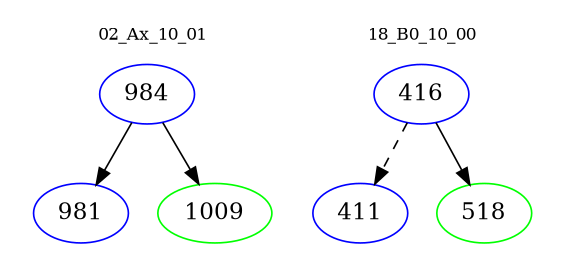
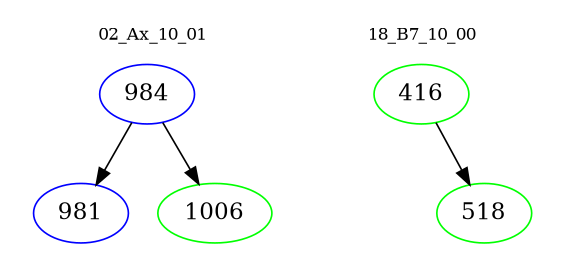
cluster "18_B0_10_00": label "18_B0_10_00" -> "18_B7_10_00"
node "416": color blue -> green
node "1009": label "1009" -> "1006"
node "411": removed
